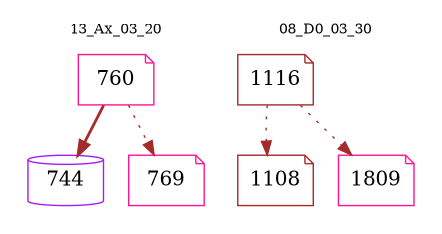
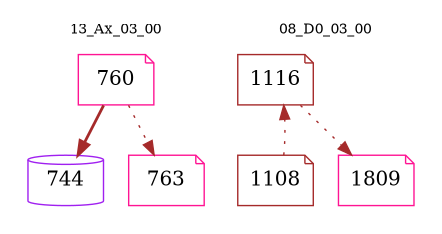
cluster "13_Ax_03_20": label "13_Ax_03_20" -> "13_Ax_03_00"
cluster "08_D0_03_30": label "08_D0_03_30" -> "08_D0_03_00"
edge "1116" -> "1108": reversed
node "769": label "769" -> "763"
